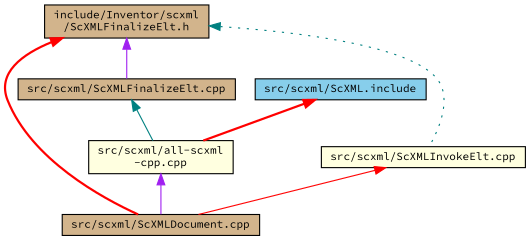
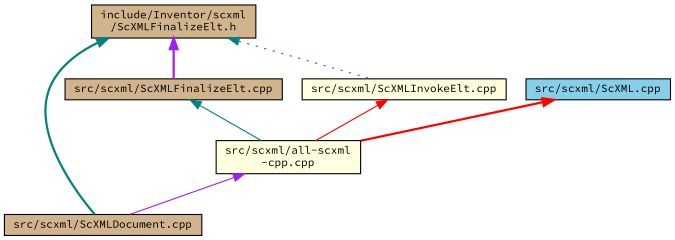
edge "src/scxml/ScXMLFinalizeElt.cpp" -> "include/Inventor/scxml /ScXMLFinalizeElt.h": style solid -> bold
node "src/scxml/ScXML.include": label "src/scxml/ScXML.include" -> "src/scxml/ScXML.cpp"
edge "src/scxml/ScXMLDocument.cpp" -> "include/Inventor/scxml /ScXMLFinalizeElt.h": color red -> teal
edge "src/scxml/ScXMLDocument.cpp" -> "src/scxml/ScXMLInvokeElt.cpp": now "src/scxml/all-scxml -cpp.cpp" -> "src/scxml/ScXMLInvokeElt.cpp"
